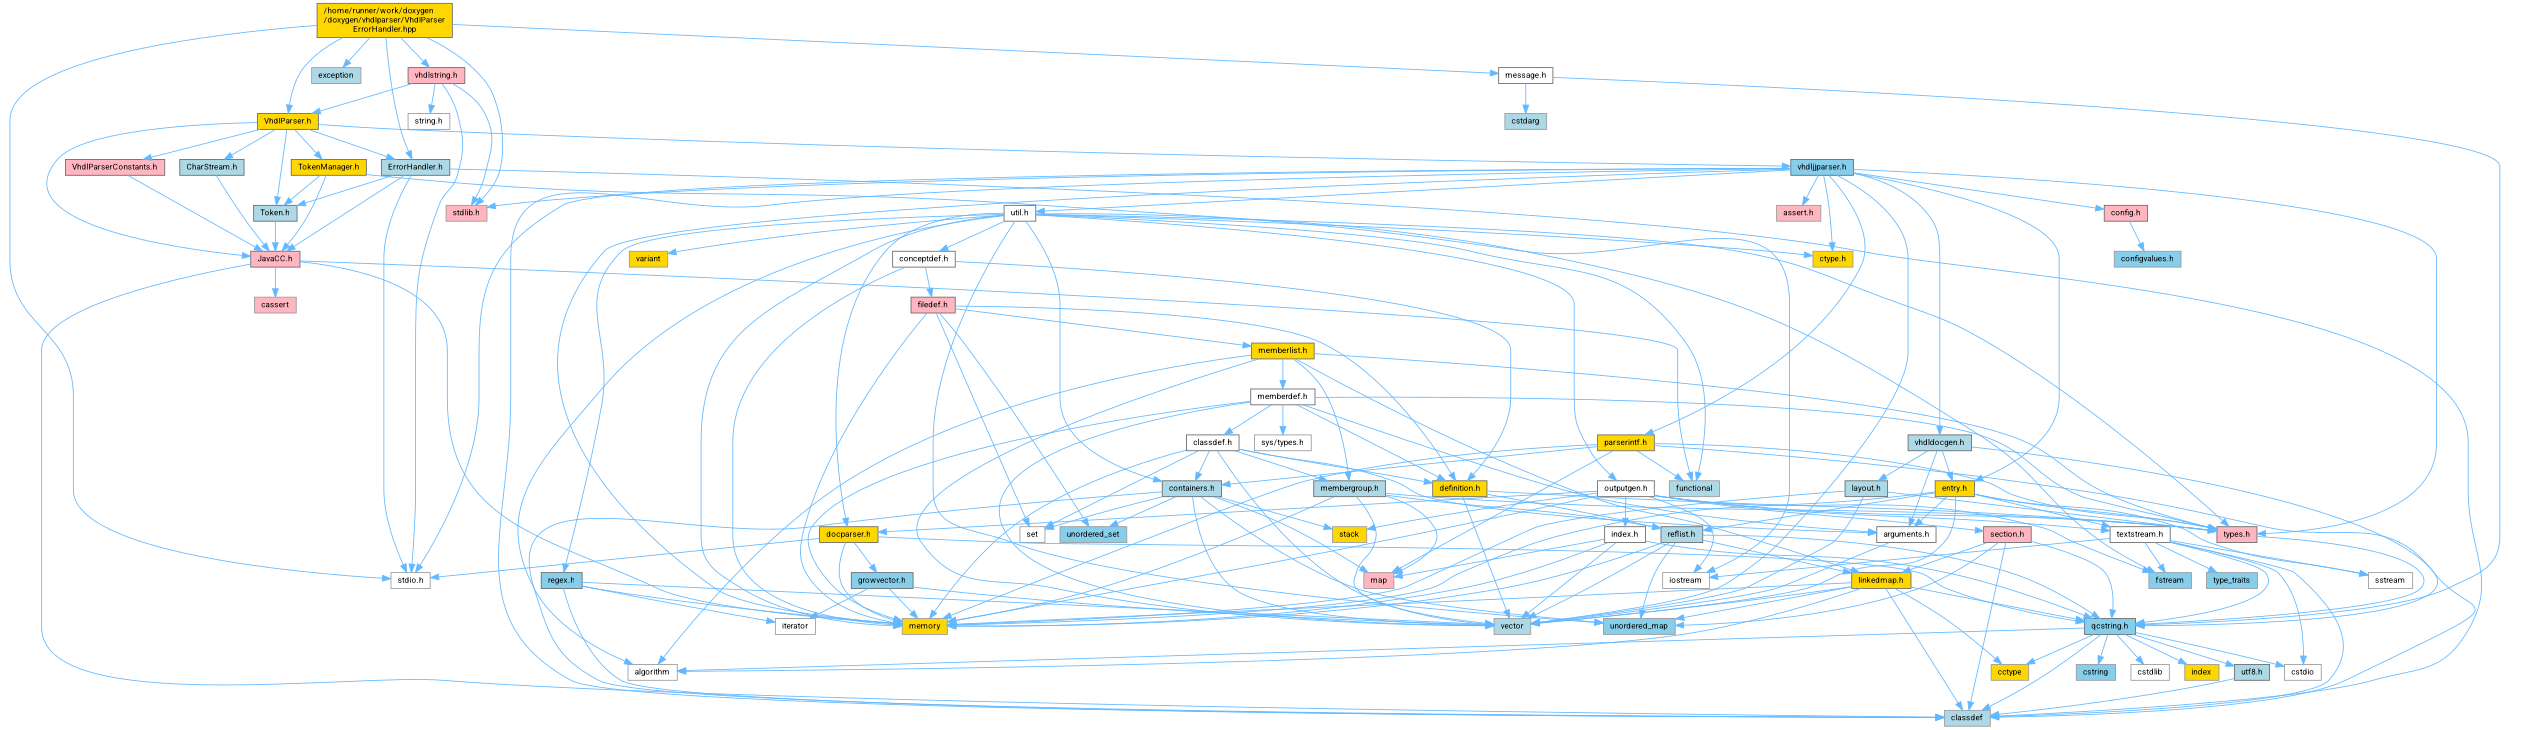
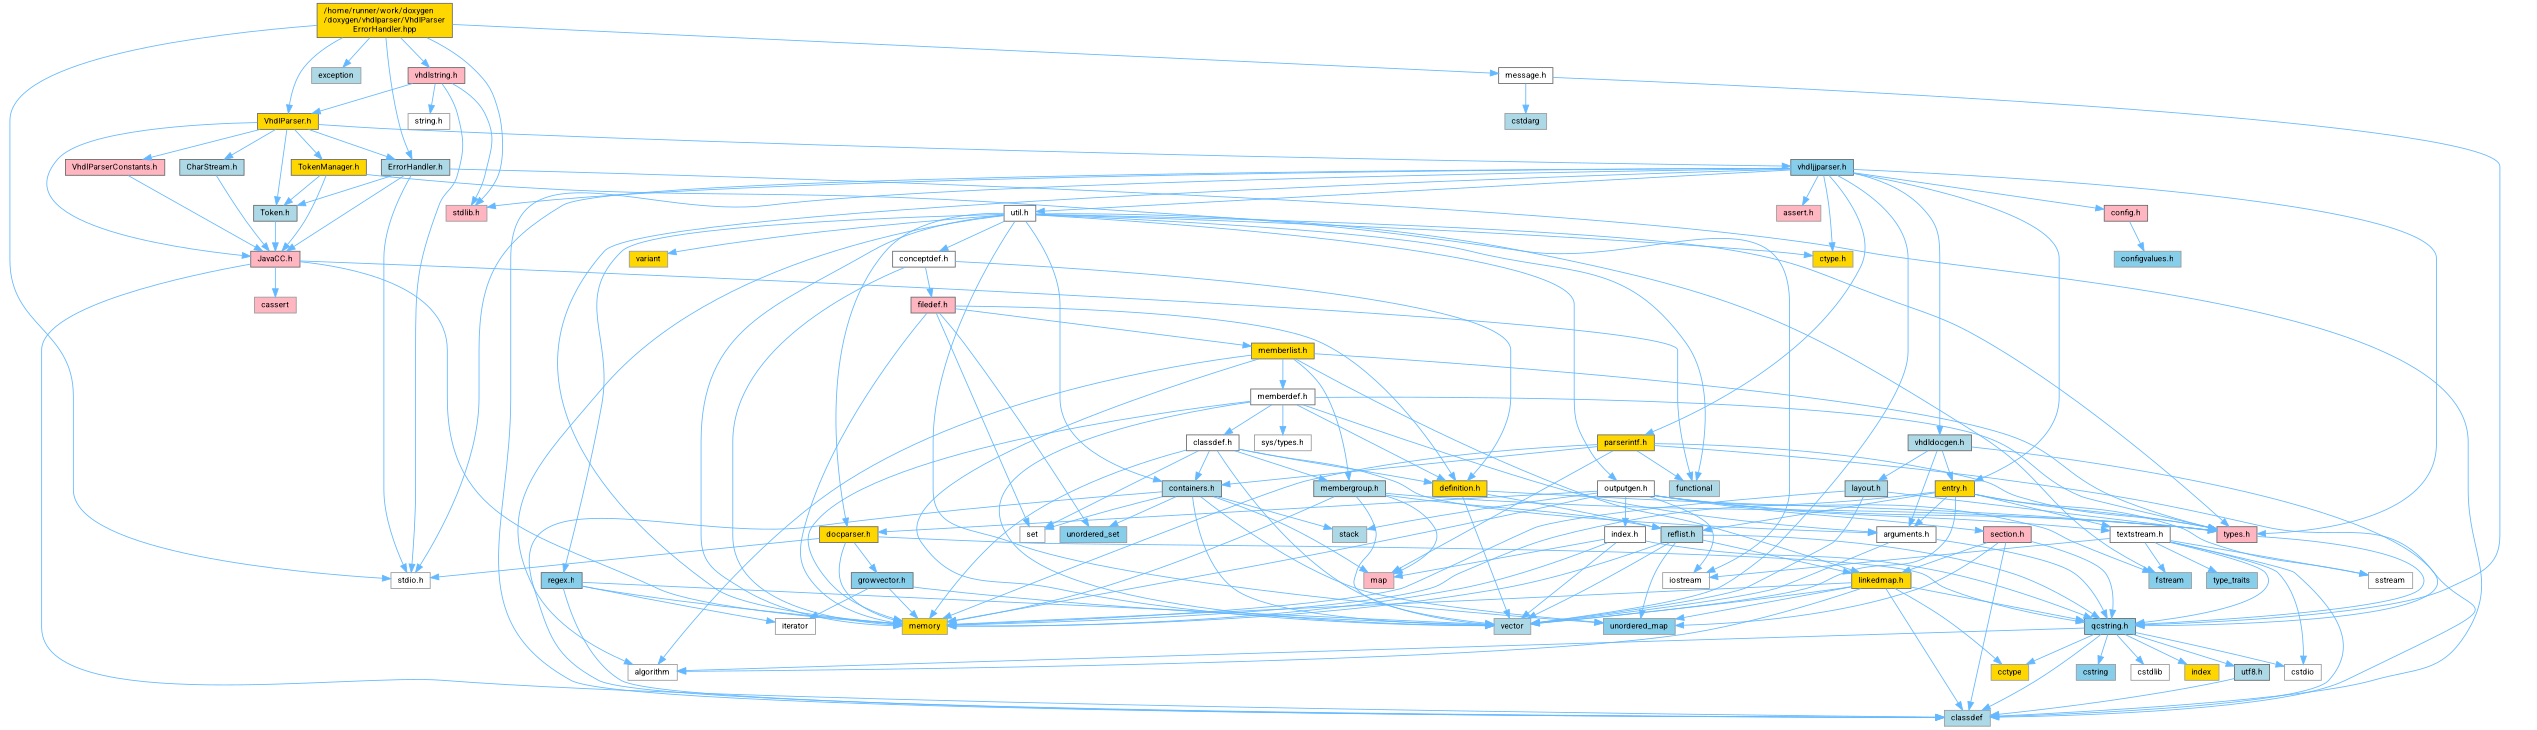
node "stack": fillcolor gold -> lightblue
edge "arguments.h" -> "qcstring.h": added
